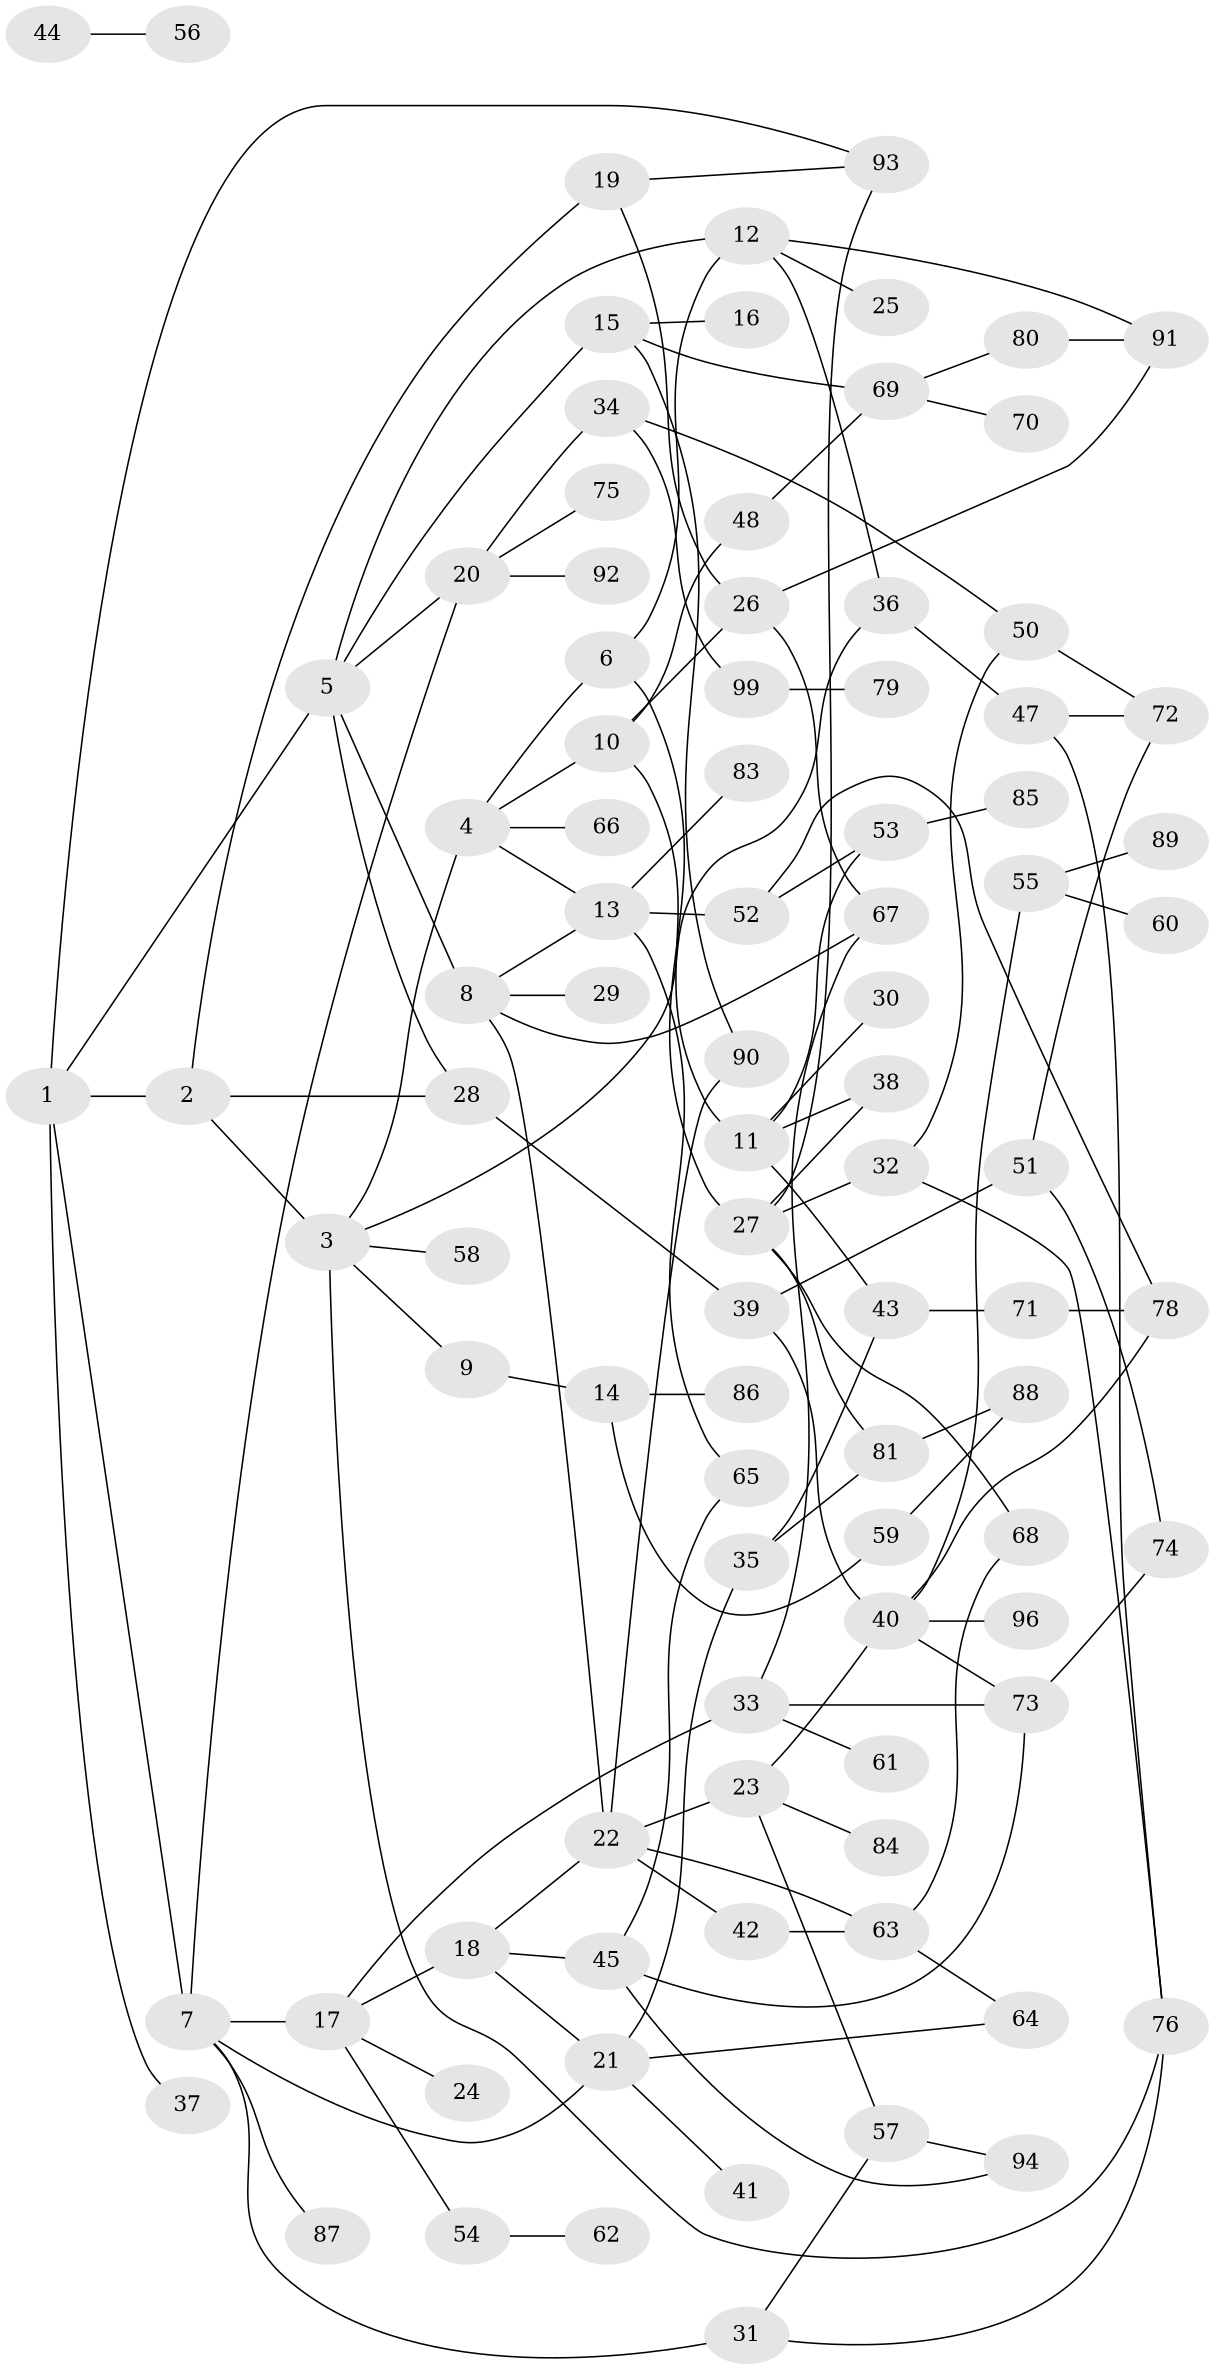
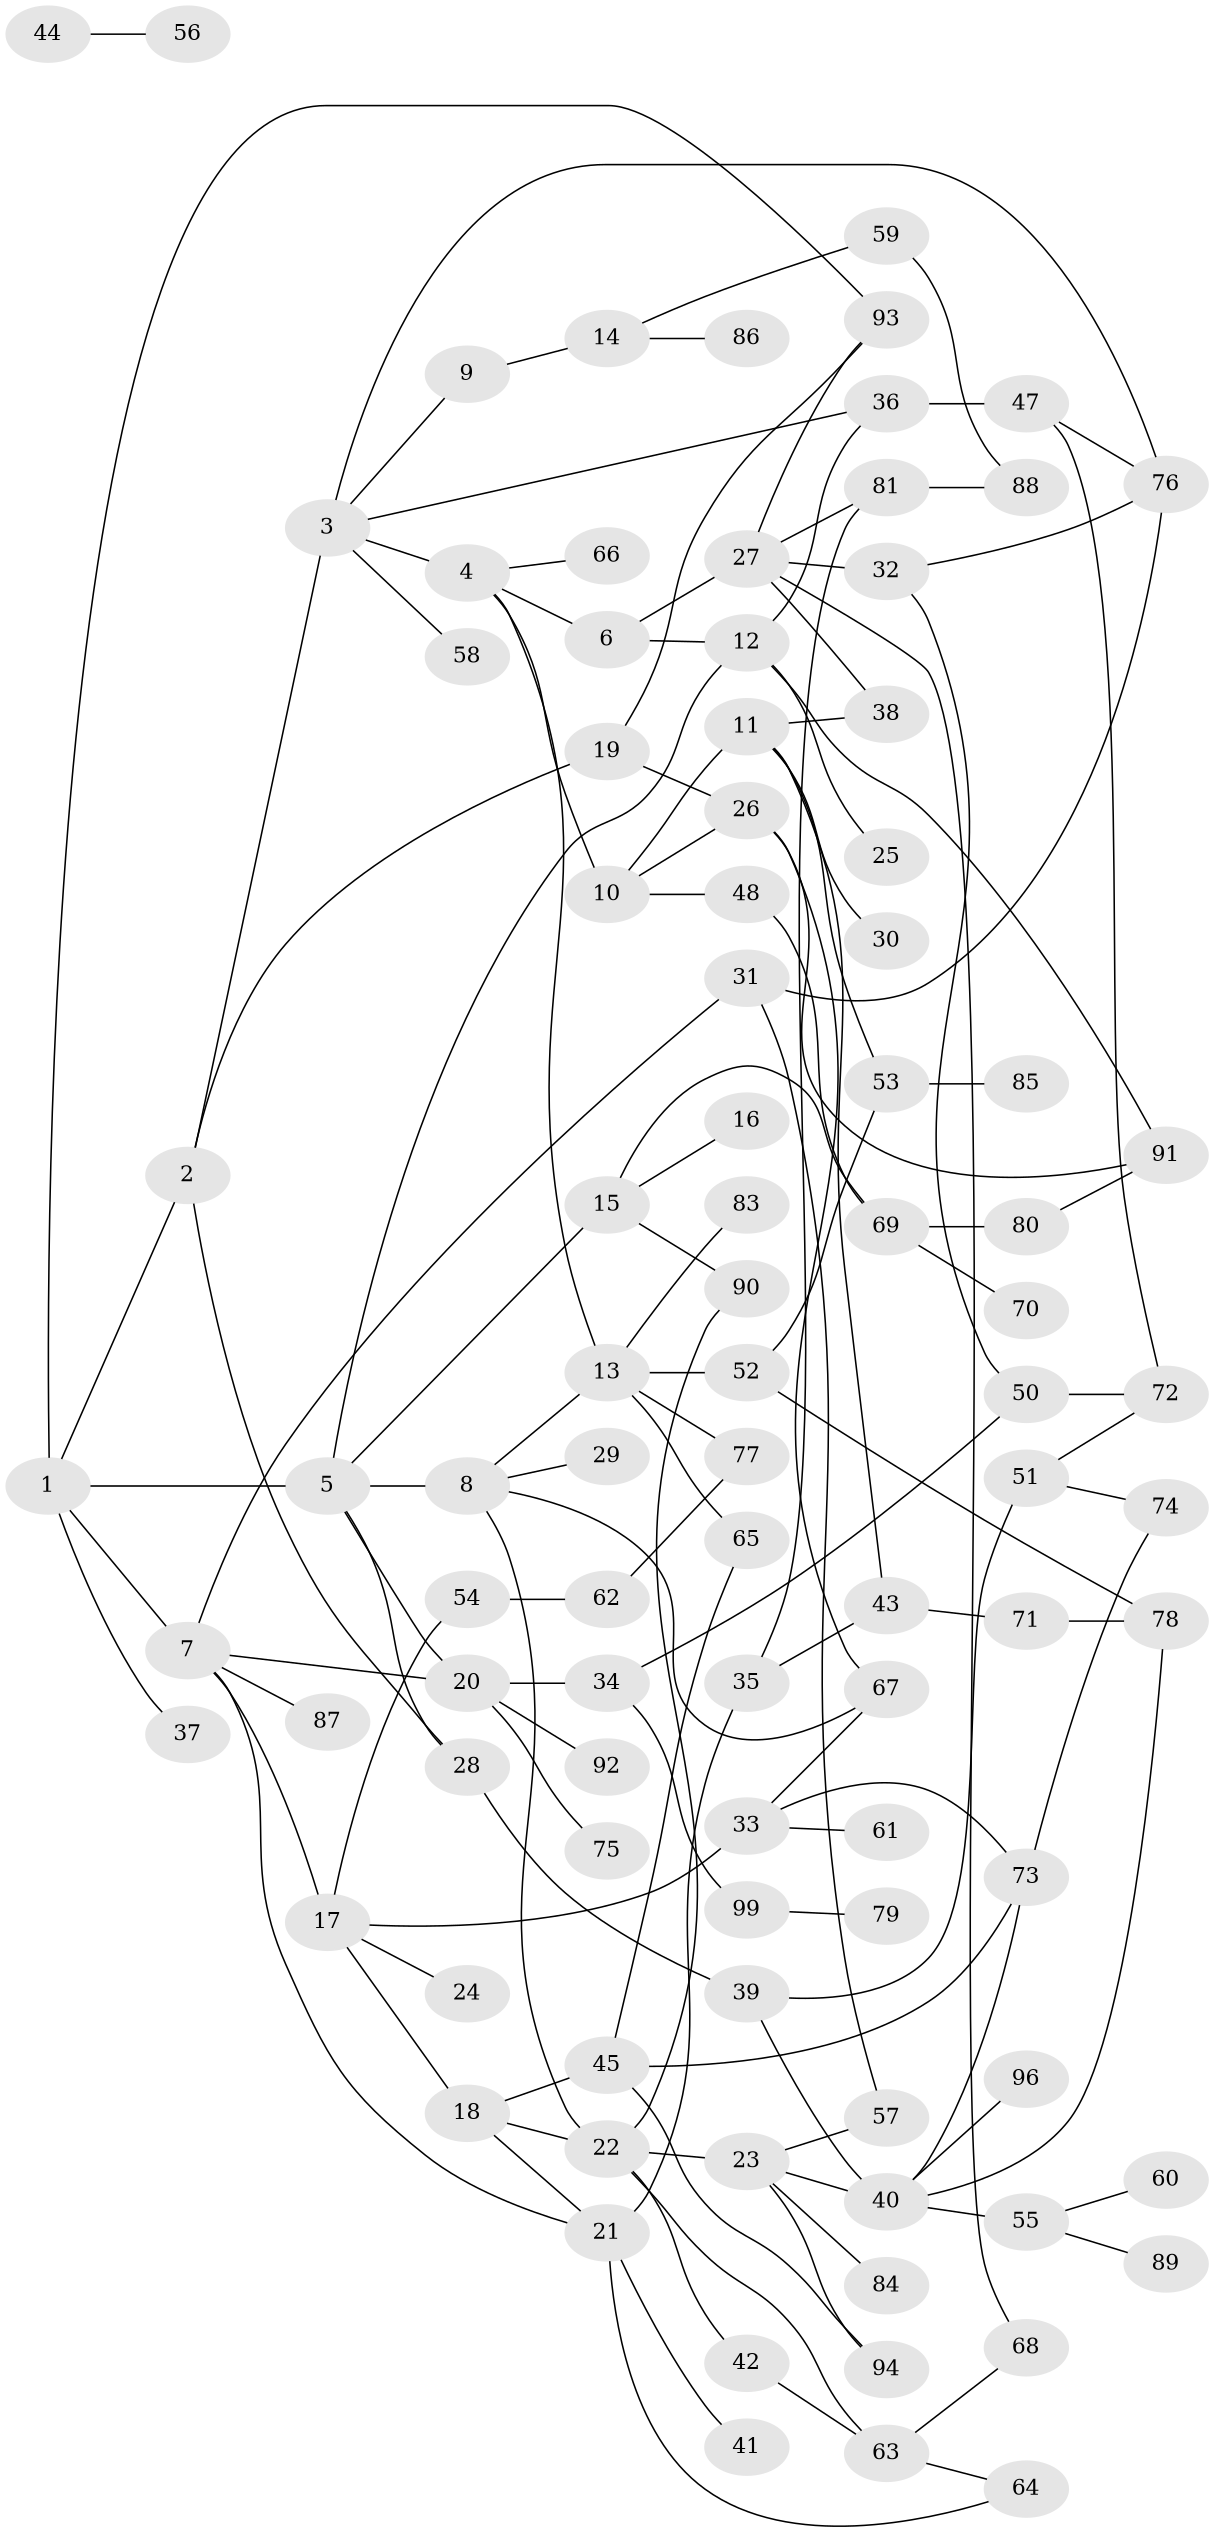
node "77": added
edge "57" -- "94": now "23" -- "94"
